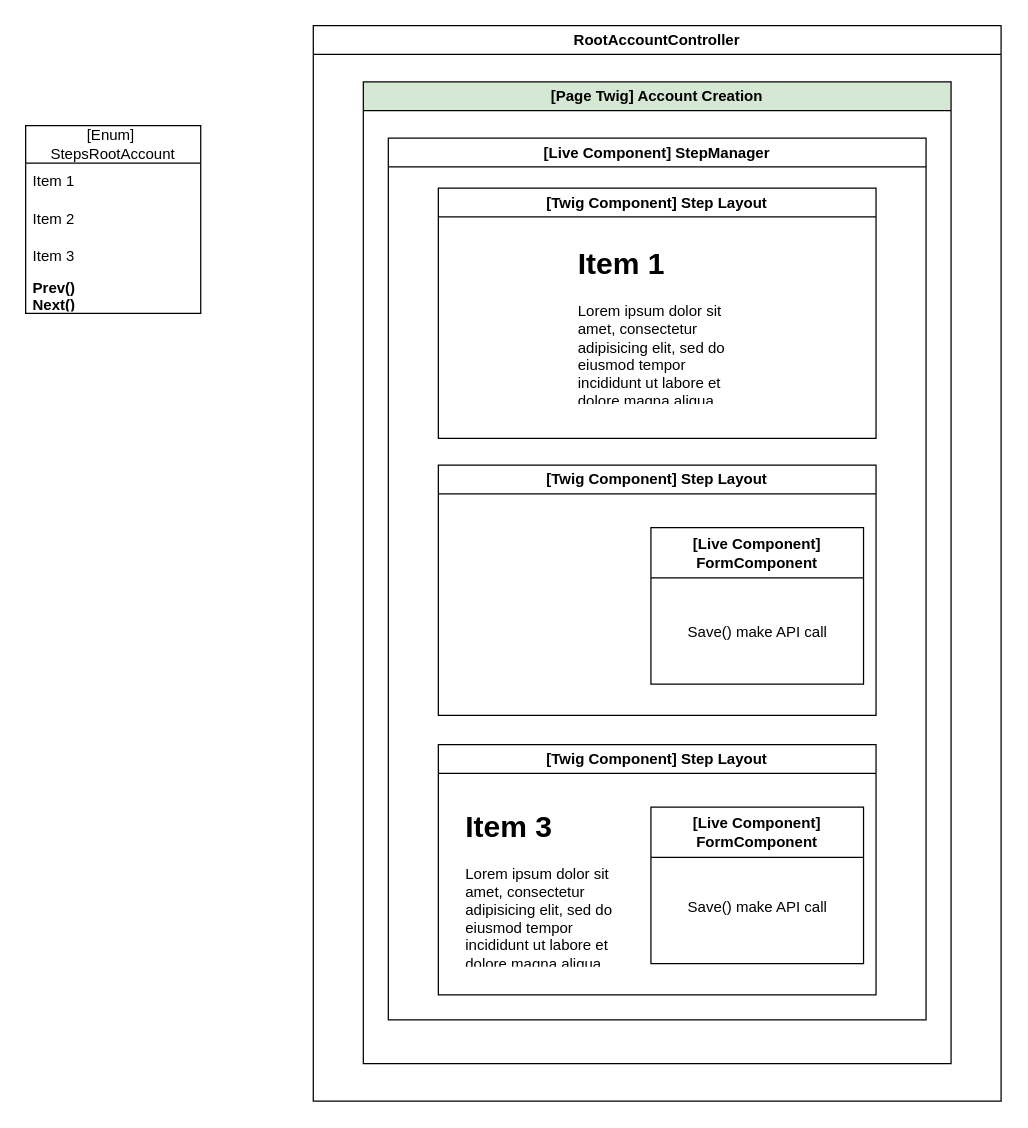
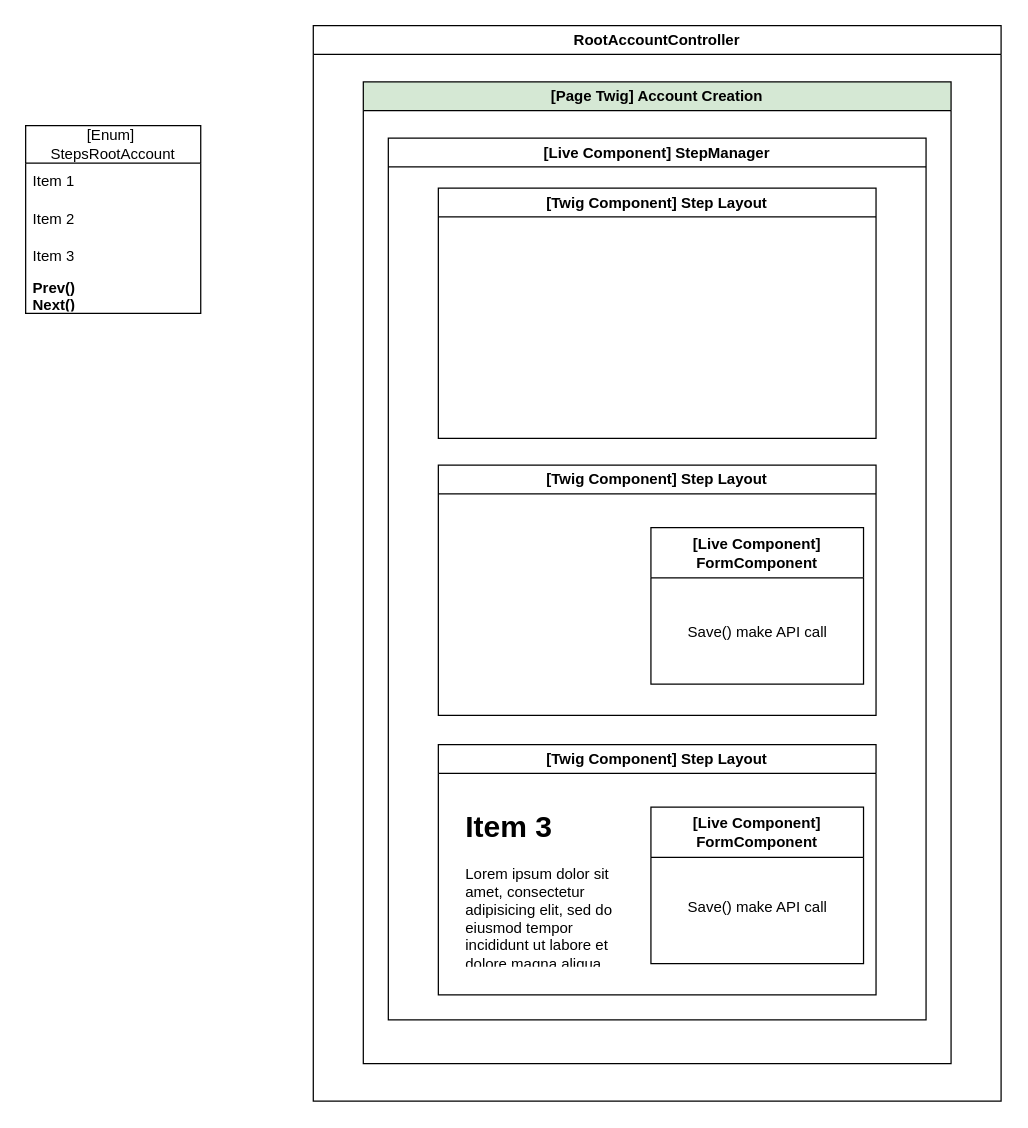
node "Item 1Lorem ipsum dolor sit amet, consectetur adipisicing elit, sed do eiusmod tempor incididunt ut labore et dolore magna aliqua.": removed
